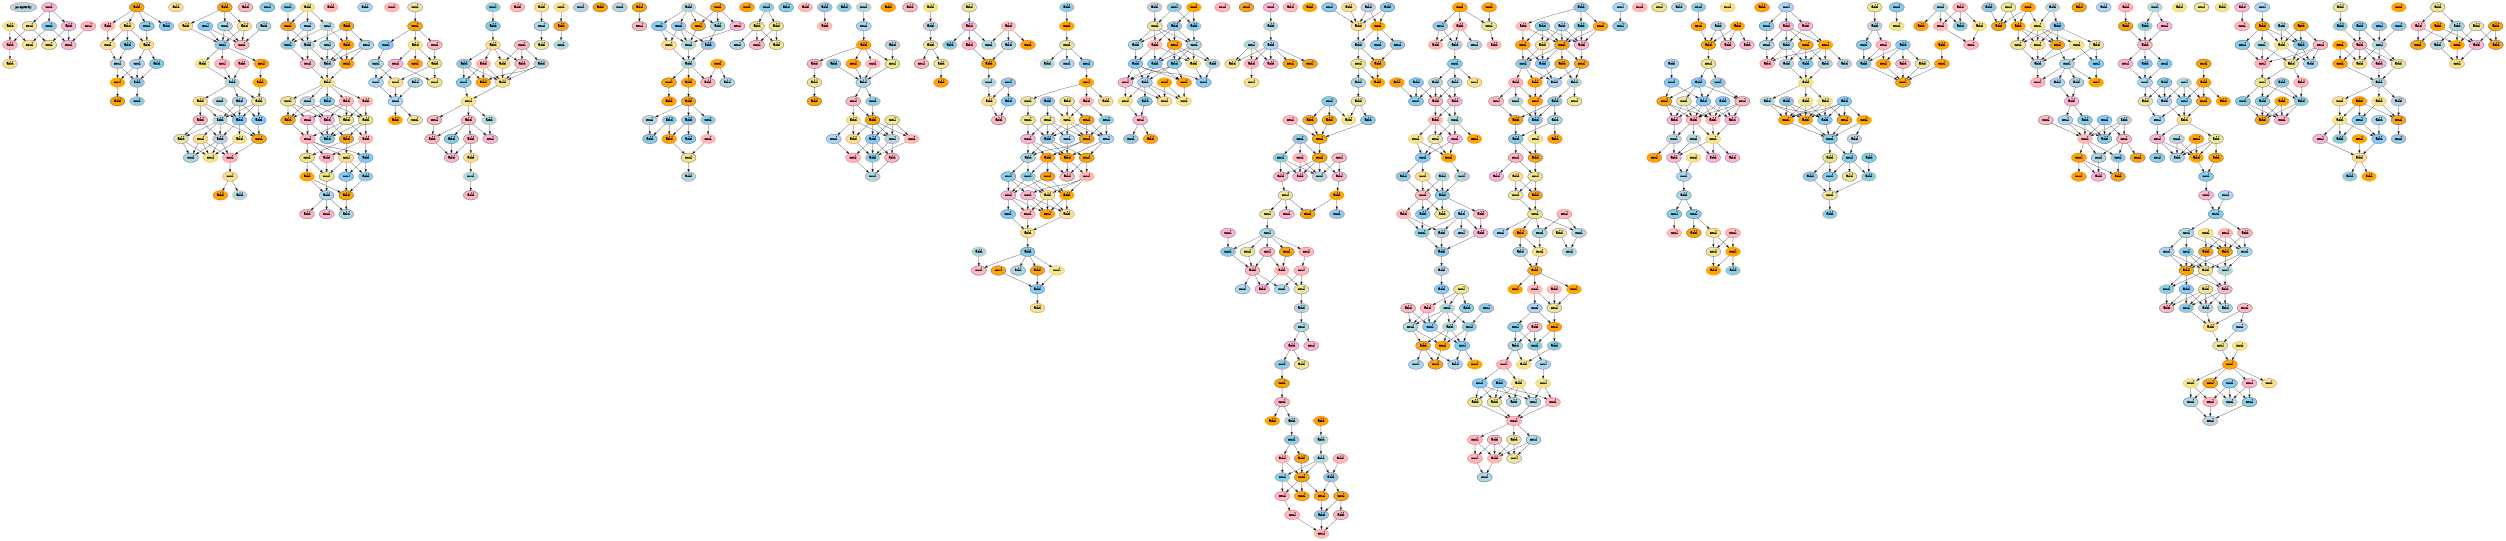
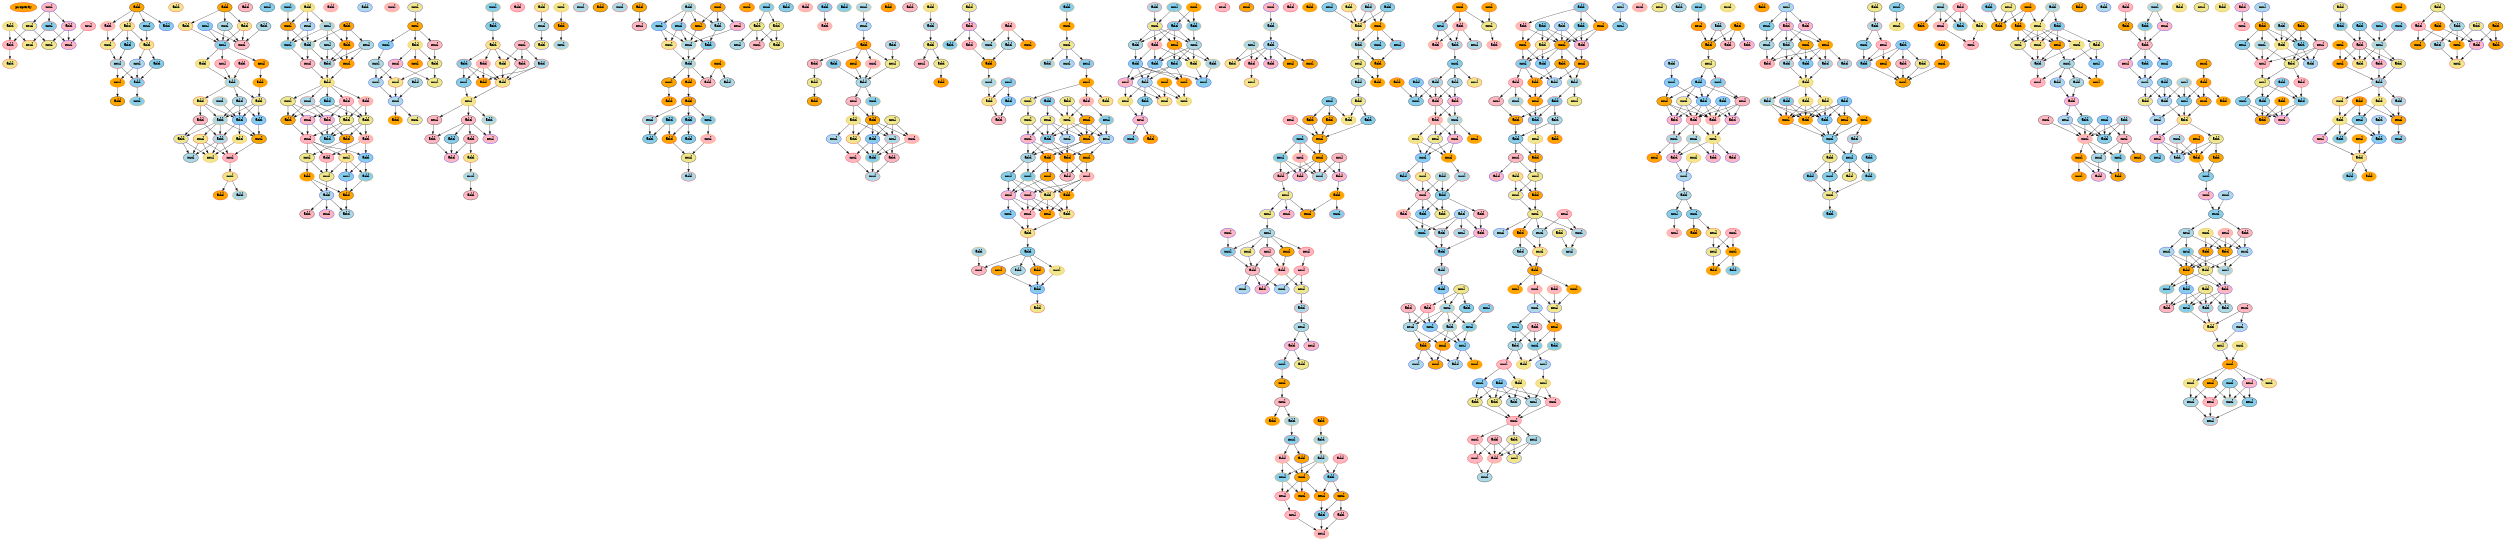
node "property": fillcolor lightblue -> orange
